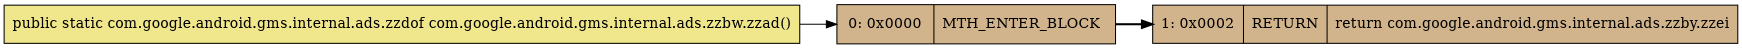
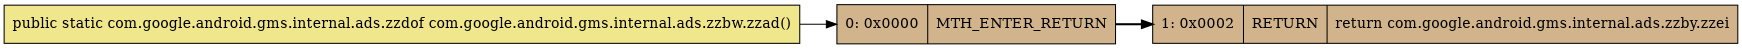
node "0: 0x0000": text "MTH_ENTER_BLOCK" -> "MTH_ENTER_RETURN"
